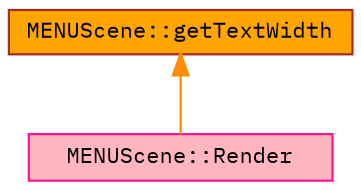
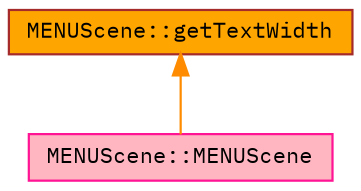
node "MENUScene::Render": label "MENUScene::Render" -> "MENUScene::MENUScene"
